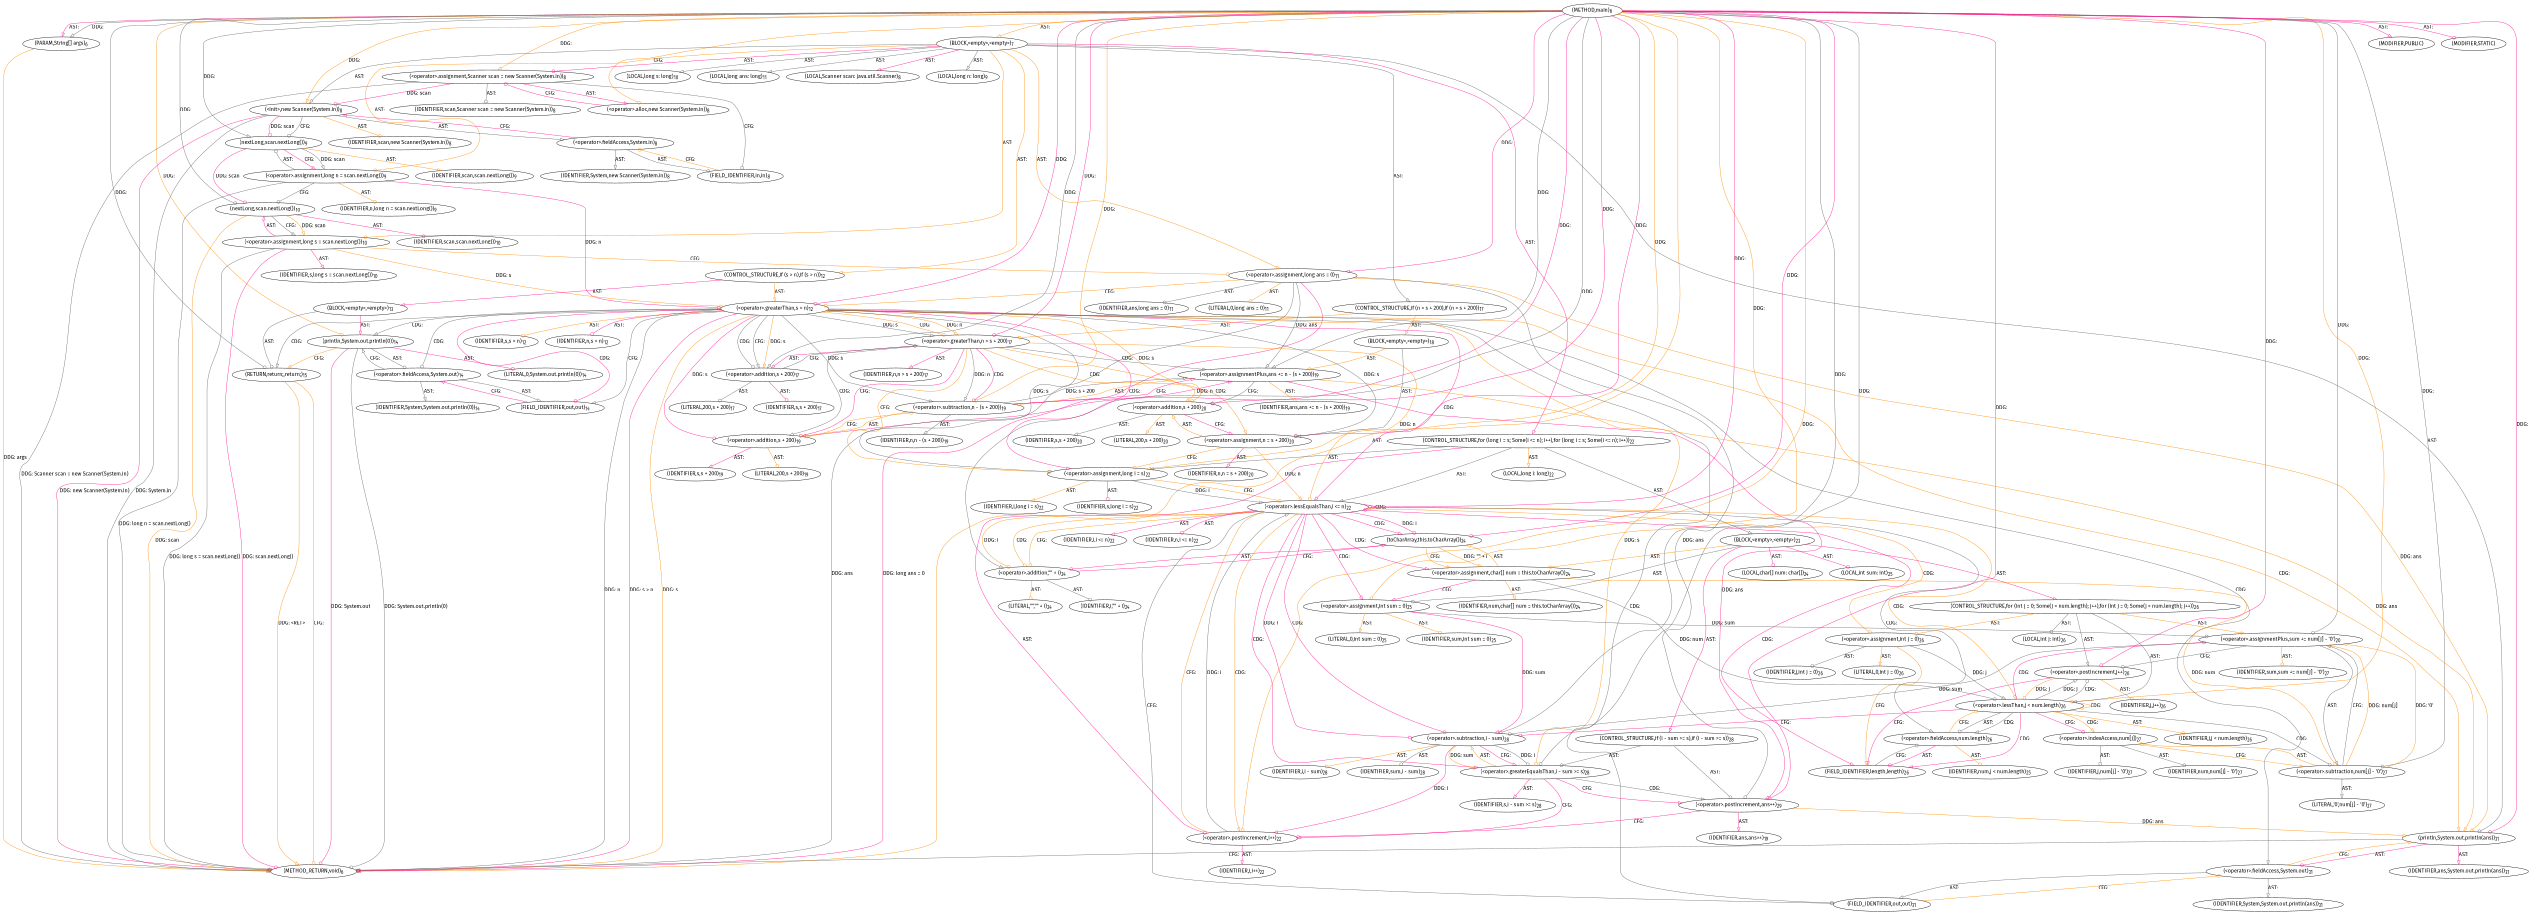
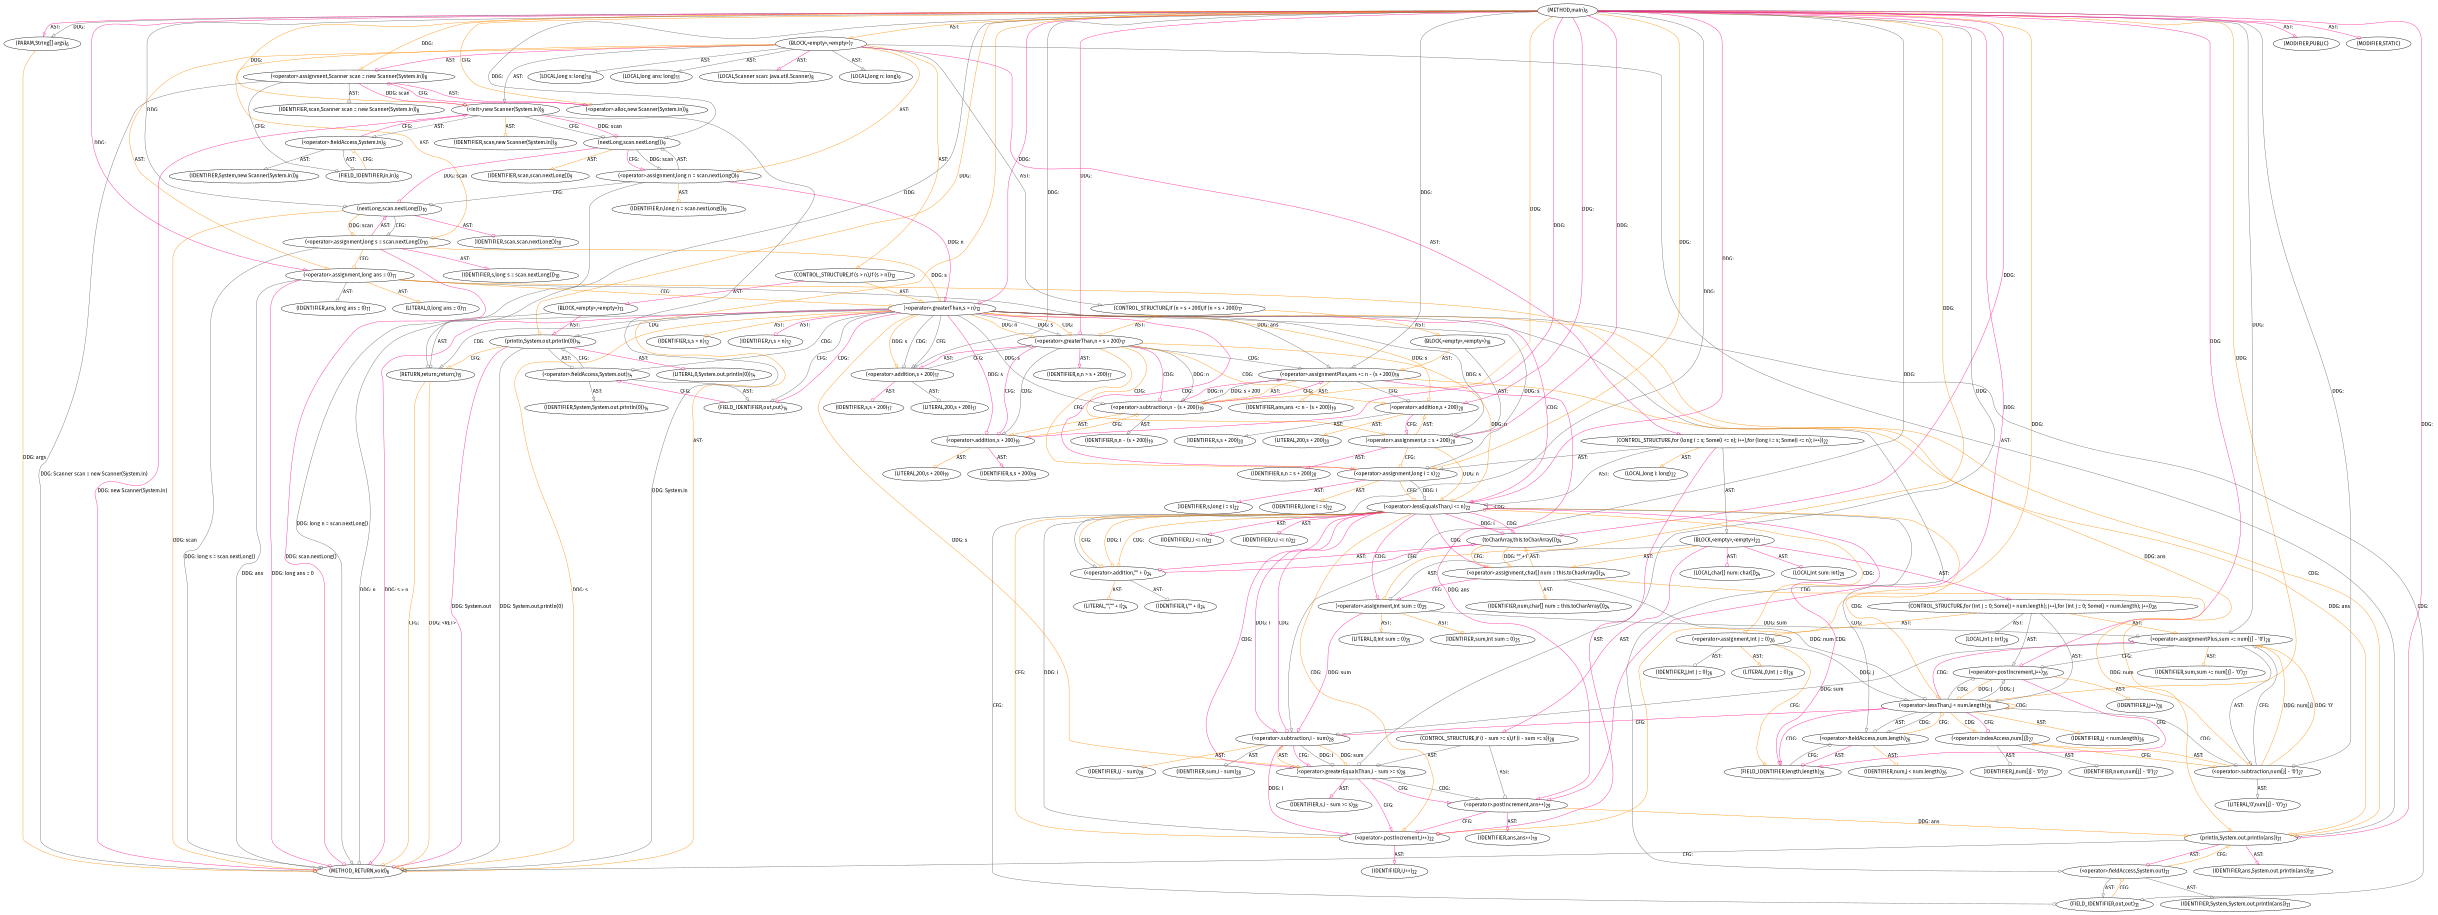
edge "(<operator>.assignment,long ans = 0)" -> "(<operator>.postIncrement,ans++)": removed, label "DDG: ans"
edge "(<operator>.assignment,long i = s)" -> "(IDENTIFIER,s,long i = s)": arrowhead odot -> onormal
node "(IDENTIFIER,num,j < num.length)": text "25" -> "26"
